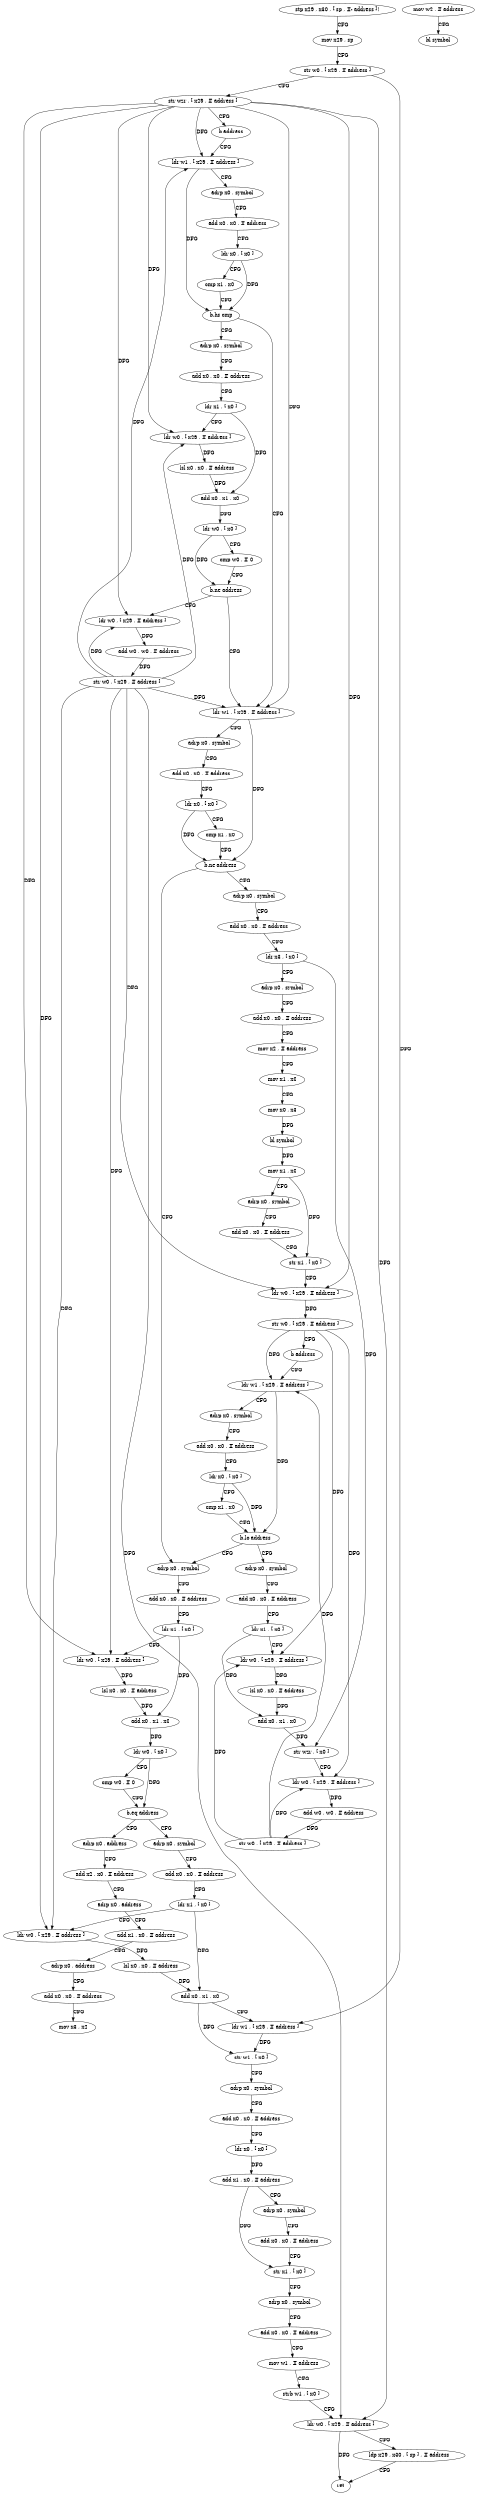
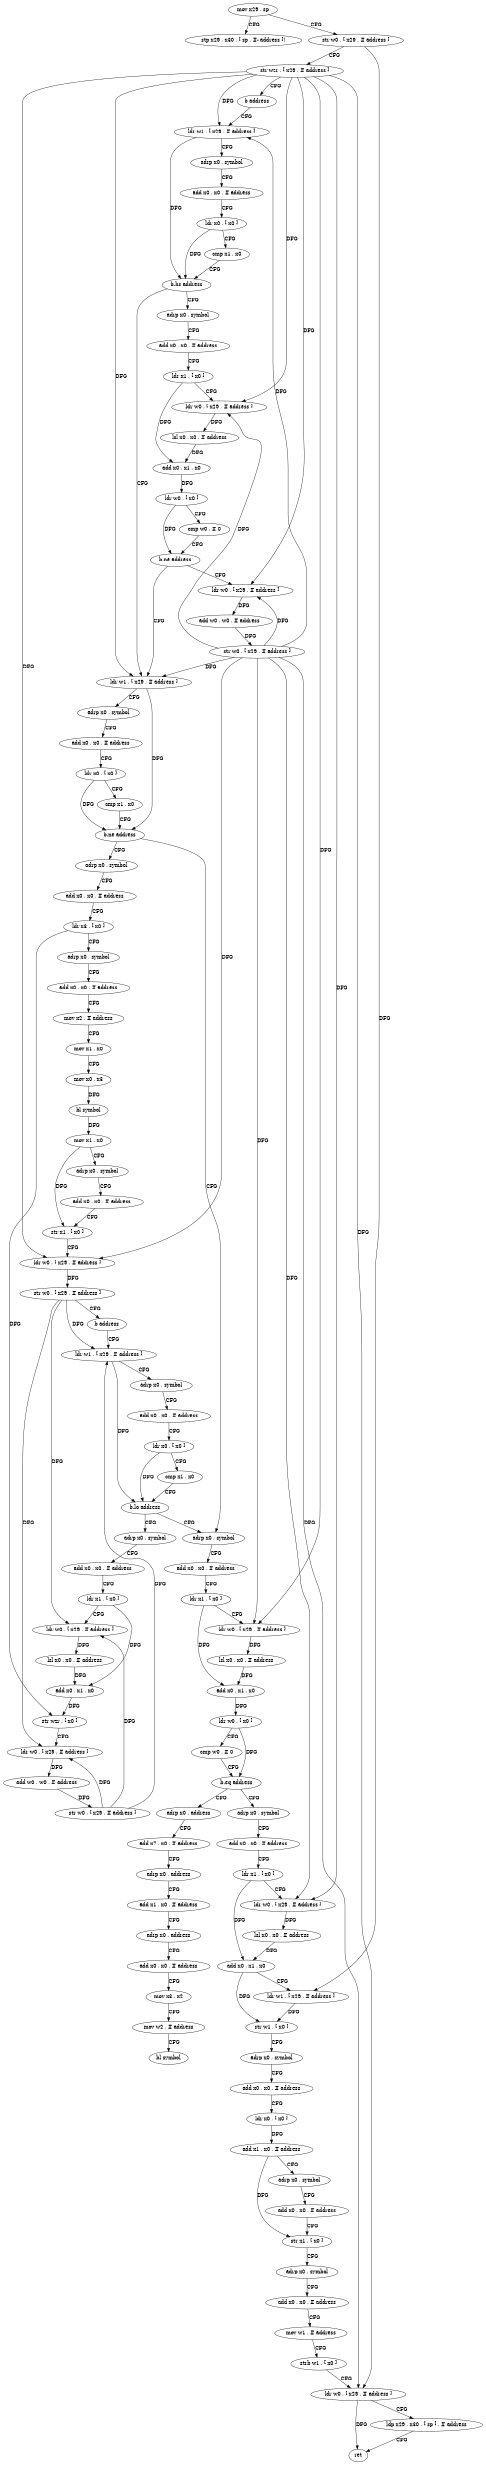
edge "stp x29 , x30 , [ sp , #- address ]!" -> "mov x29 , sp": reversed
node "b.hs cmp": label "b.hs cmp" -> "b.hs address"
node "add x2 , x0 , # address": label "add x2 , x0 , # address" -> "add x7 , x0 , # address"
edge "mov x3 , x2" -> "mov w2 , # address": added, label "CFG"
